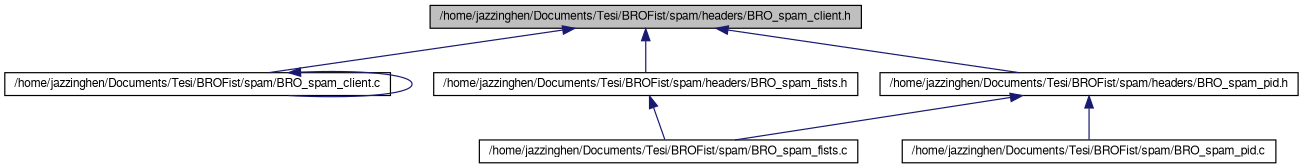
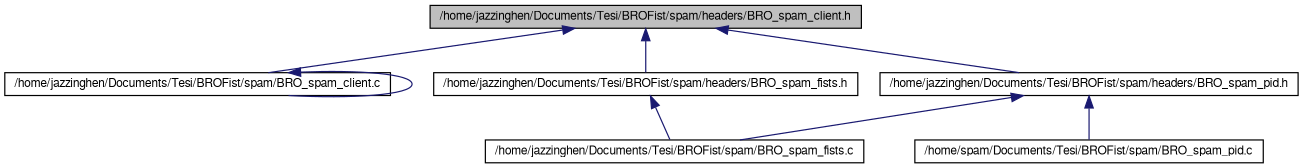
node "/home/jazzinghen/Documents/Tesi/BROFist/spam/BRO_spam_pid.c": label "/home/jazzinghen/Documents/Tesi/BROFist/spam/BRO_spam_pid.c" -> "/home/spam/Documents/Tesi/BROFist/spam/BRO_spam_pid.c"
